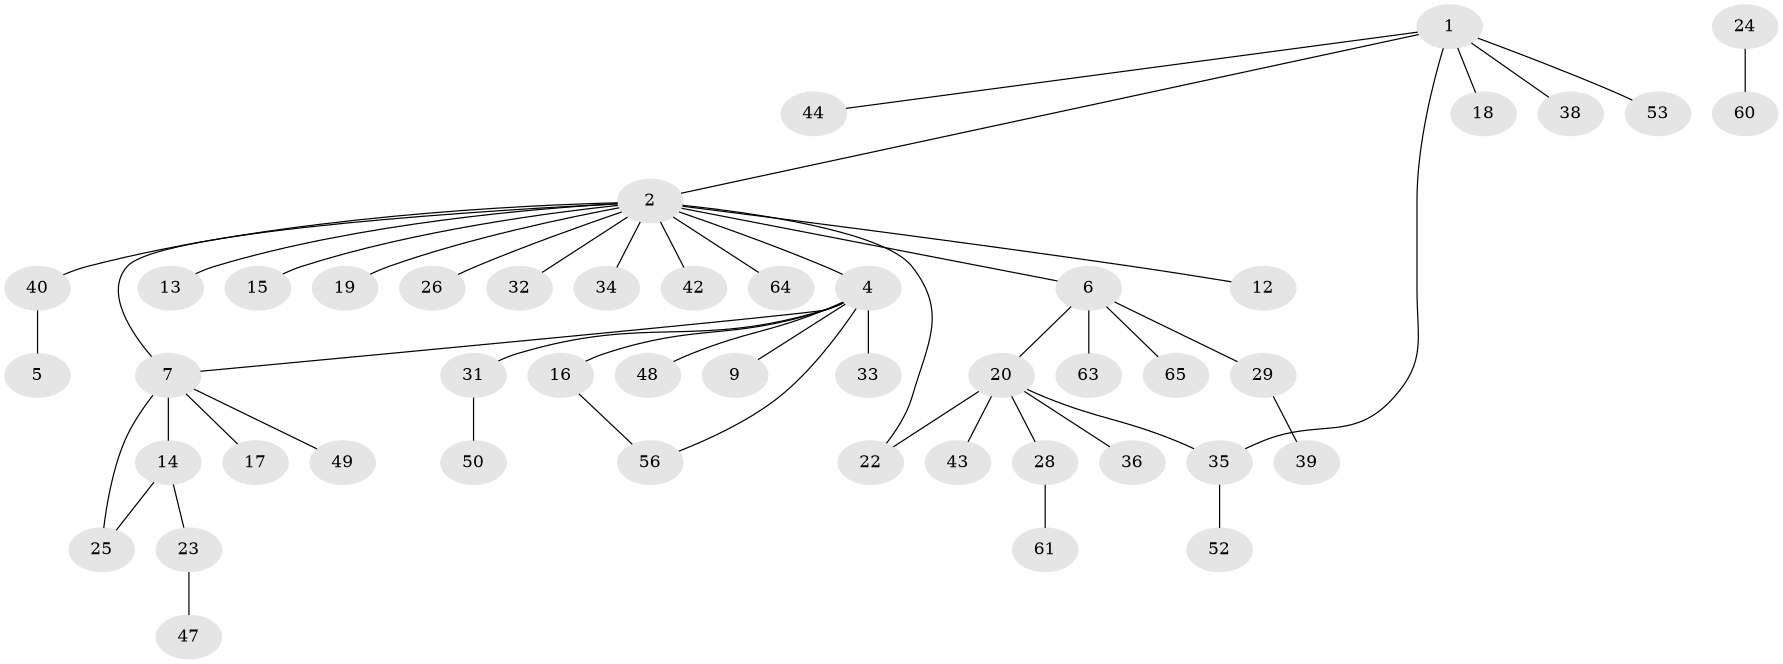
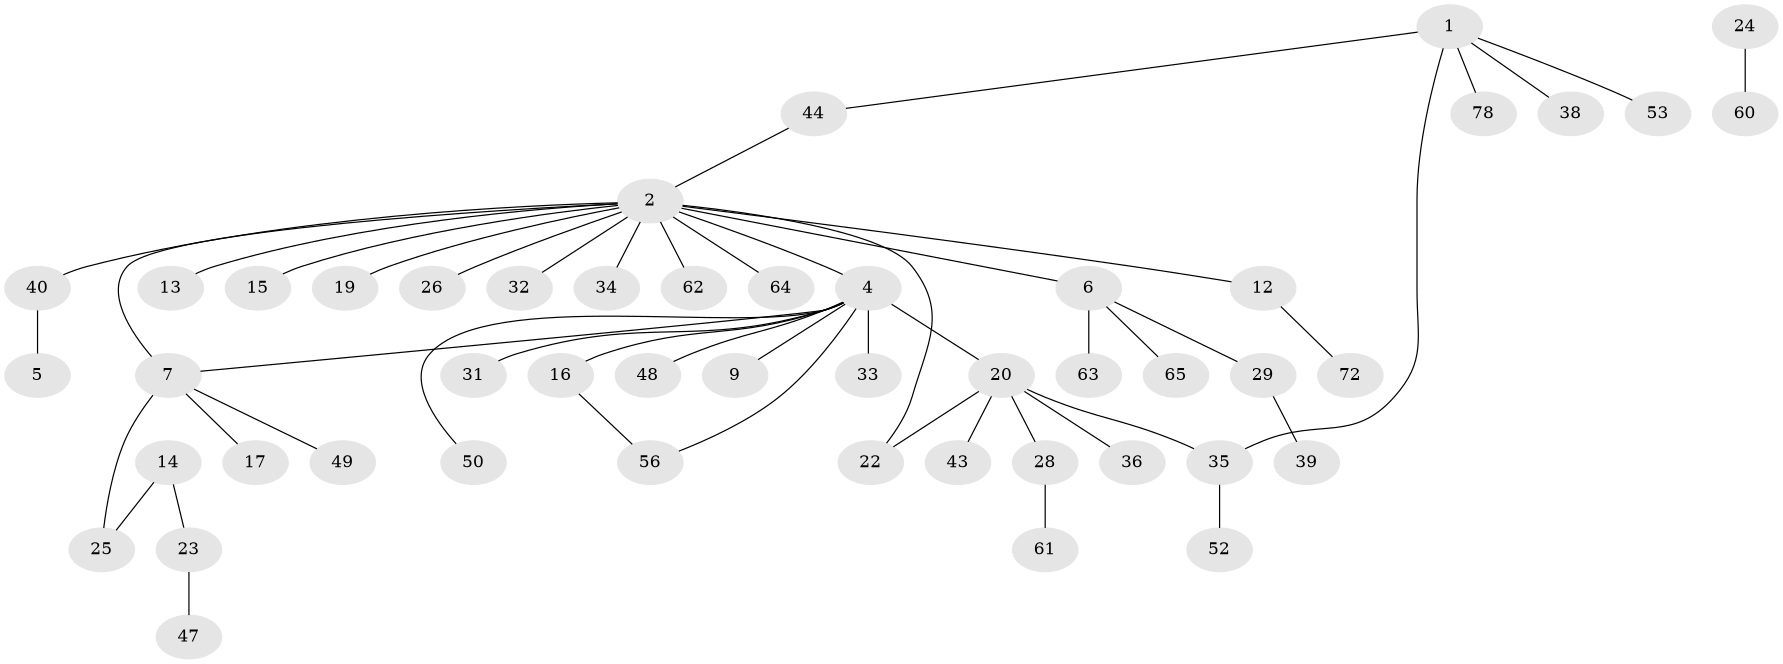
edge "1" -- "2": now "44" -- "2"
node "18": label "18" -> "78"
node "42": label "42" -> "62"
edge "6" -- "20": now "4" -- "20"
node "72": added
edge "7" -- "14": removed
edge "31" -- "50": now "4" -- "50"
